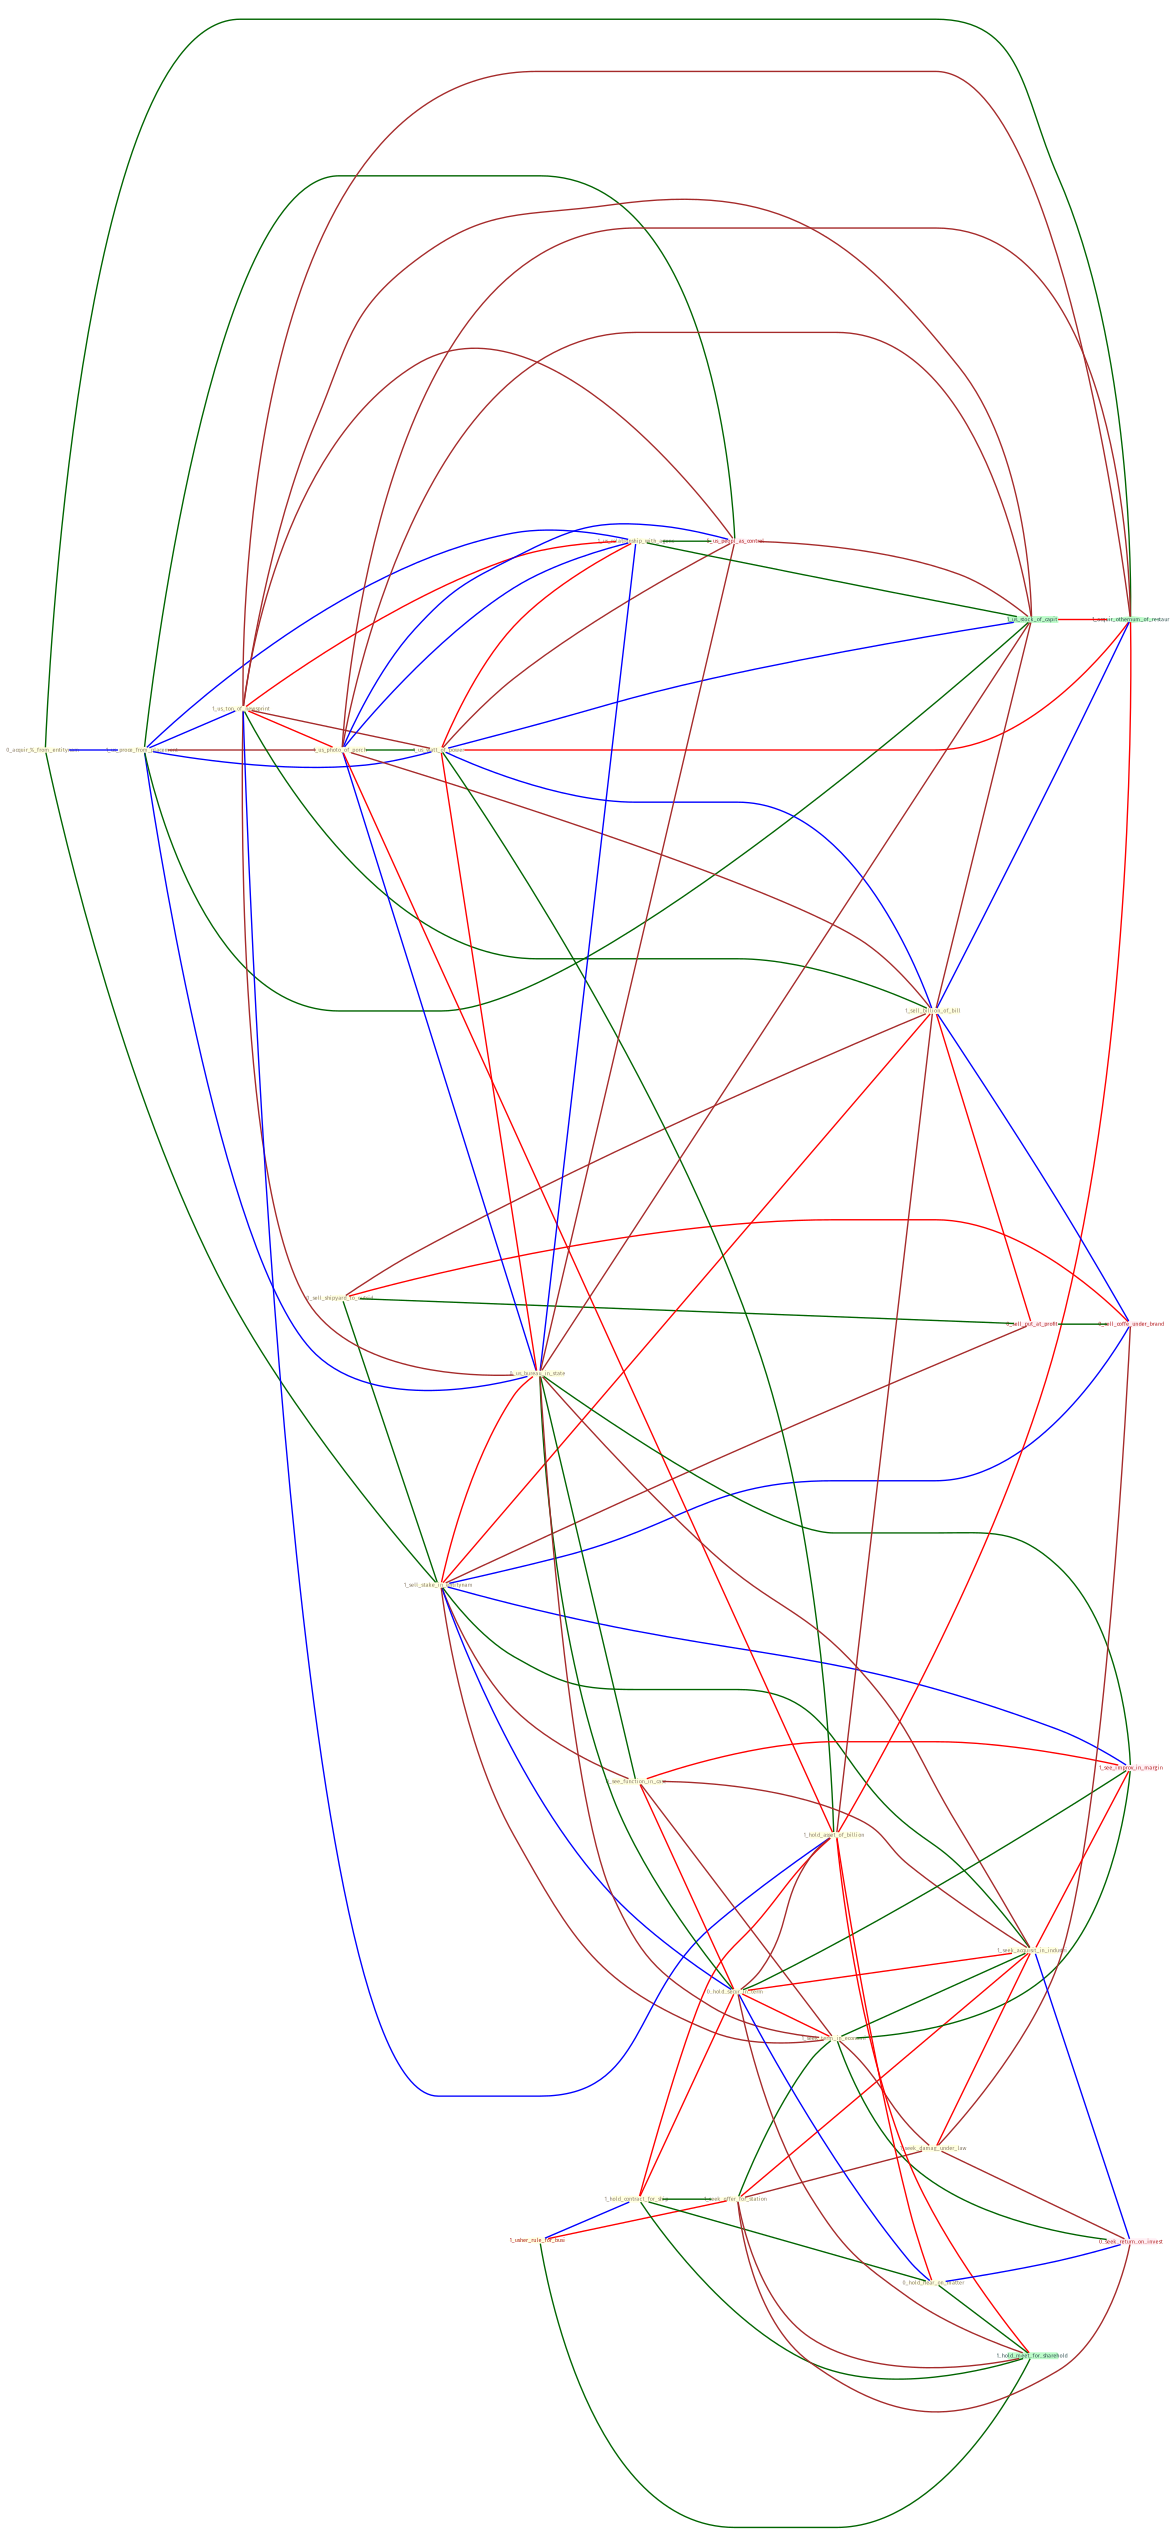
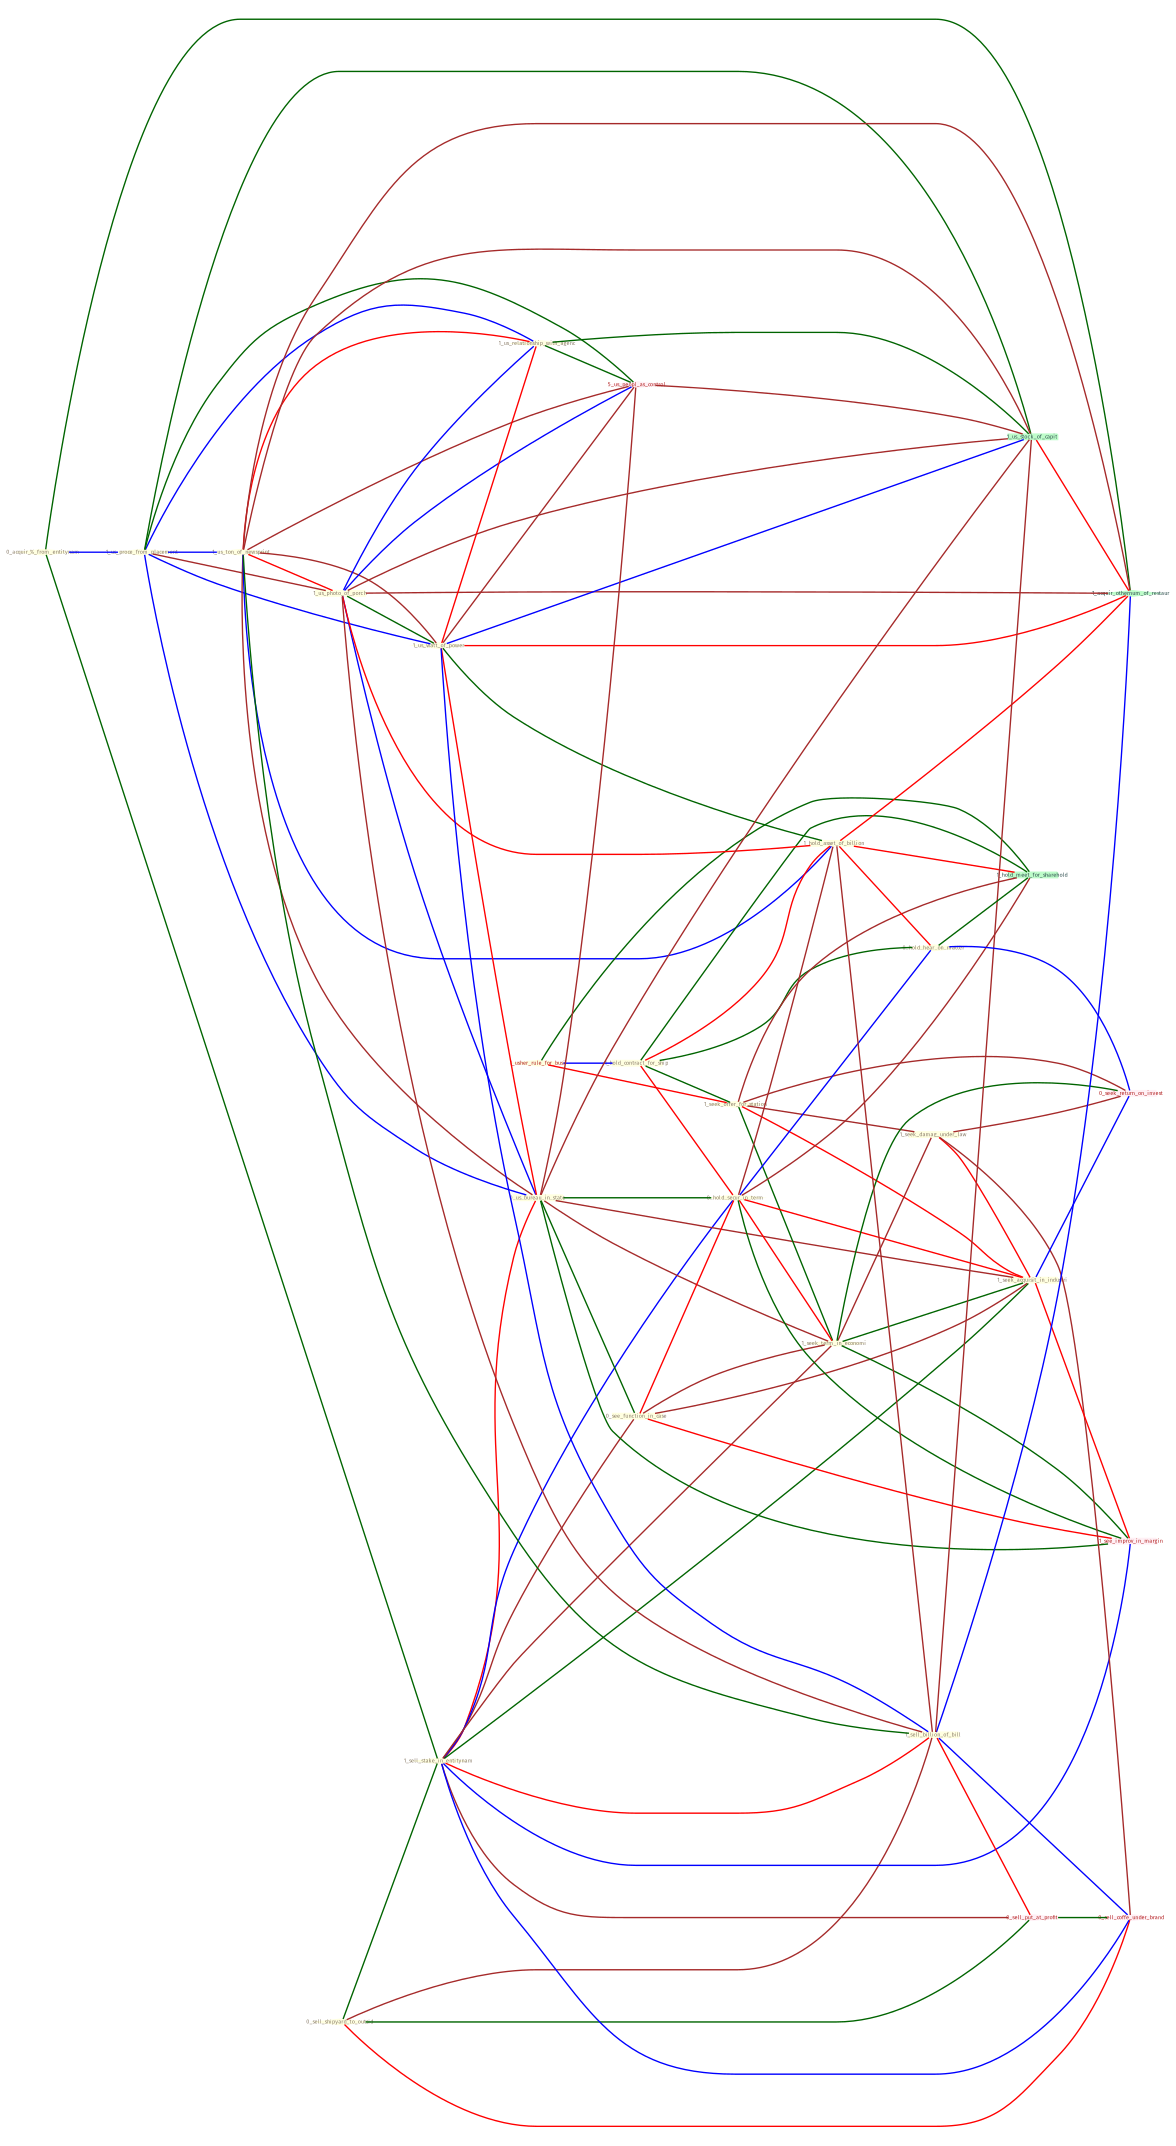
edge "1_us_relationship_with_agenc" -- "0_us_bureau_in_state": removed
